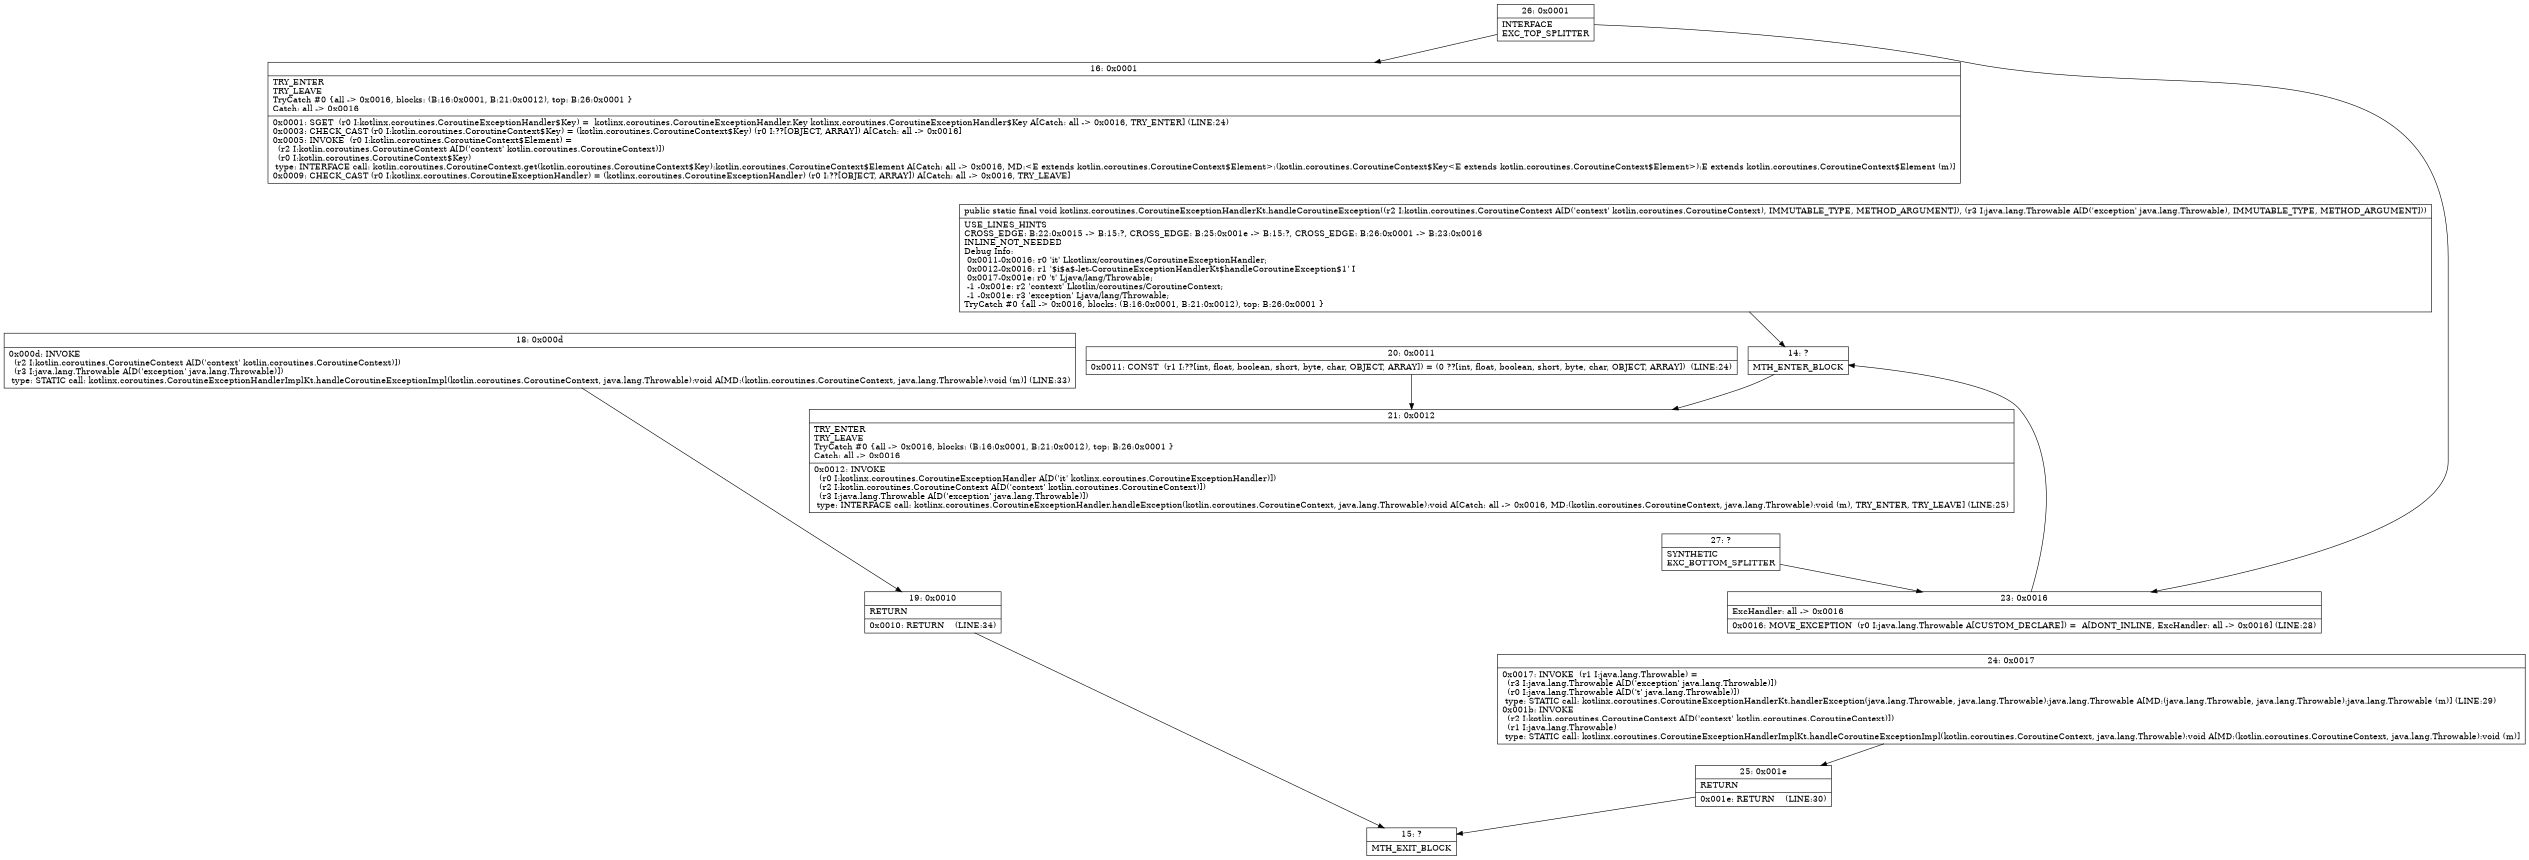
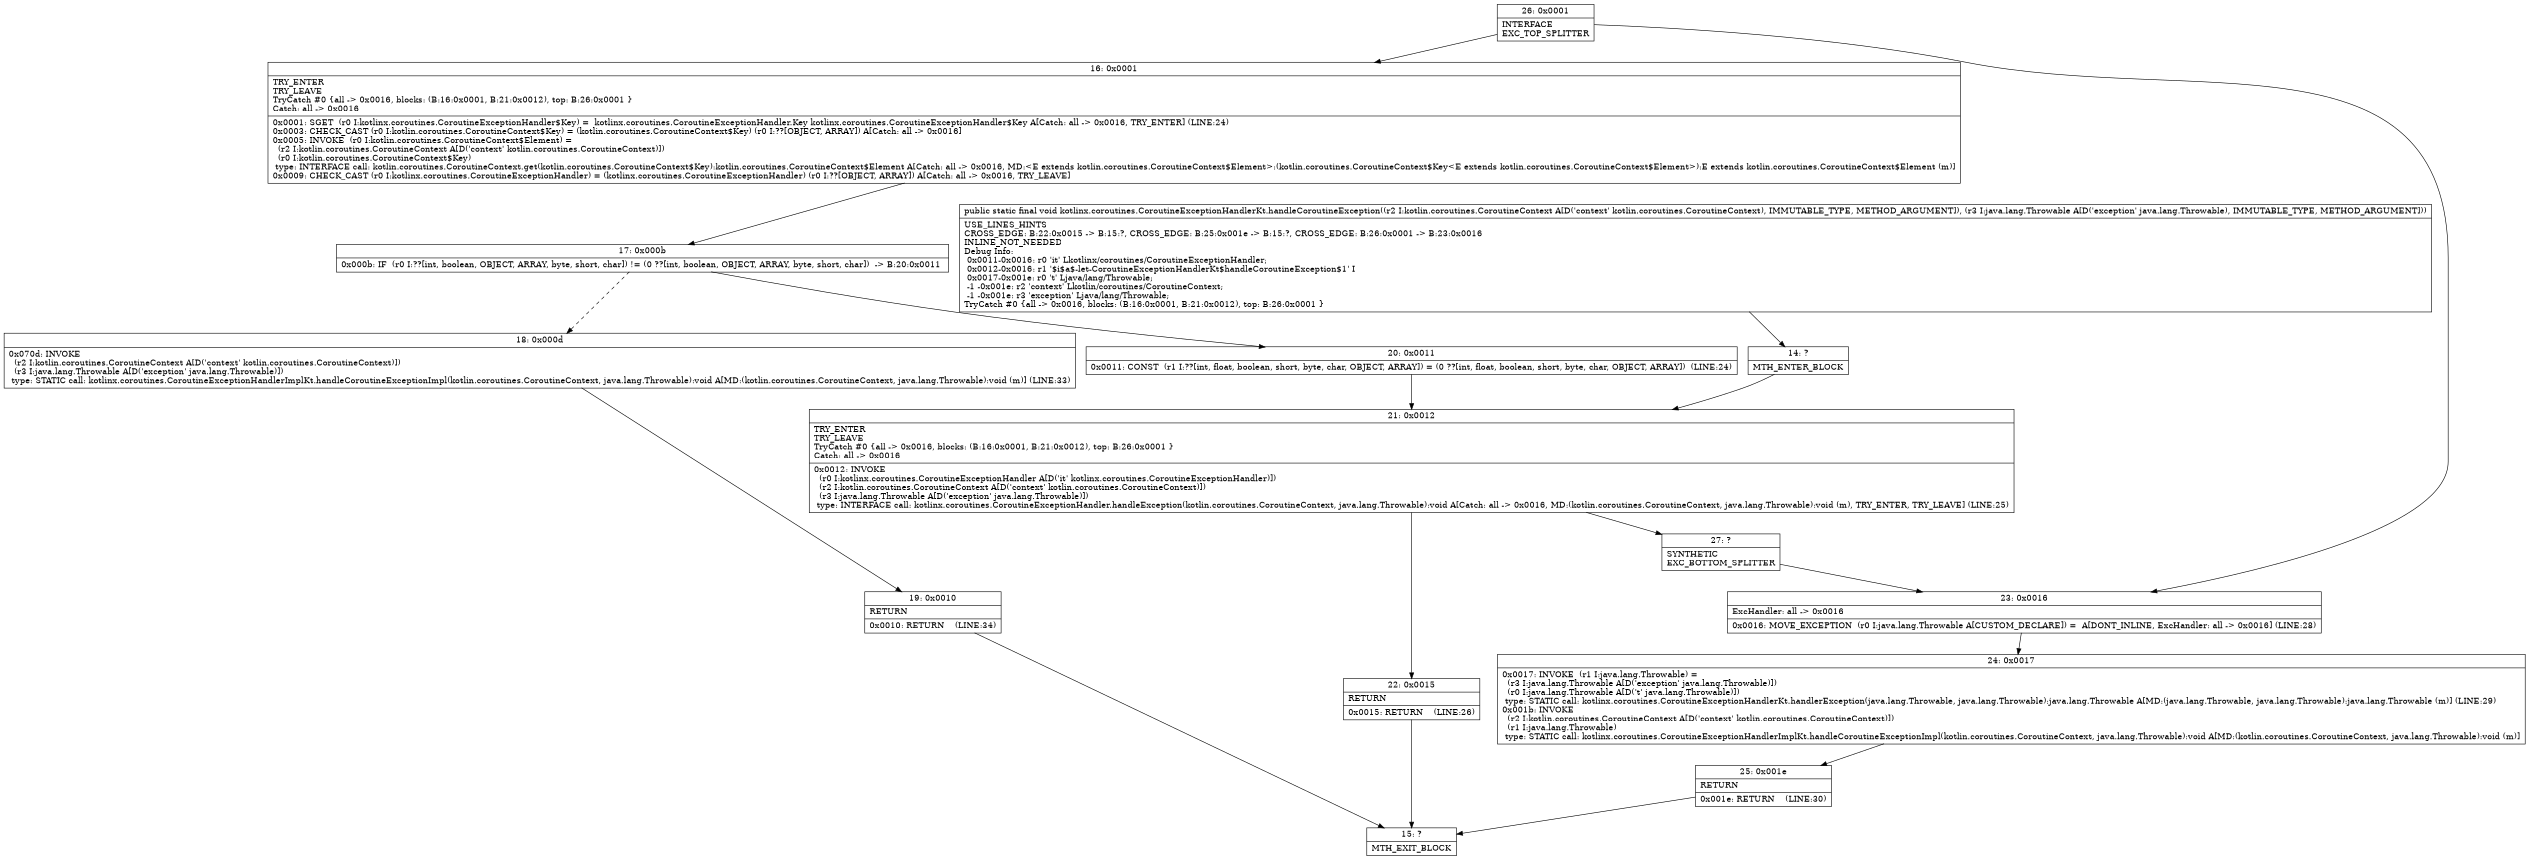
node "17: 0x000b": added
node "18: 0x000d": text "0x000d: INVOKE" -> "0x070d: INVOKE"
edge "23: 0x0016" -> "14: ?": now "23: 0x0016" -> "24: 0x0017"
edge "21: 0x0012" -> "27: ?": added
node "22: 0x0015": added
